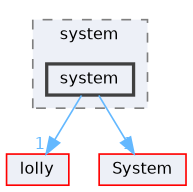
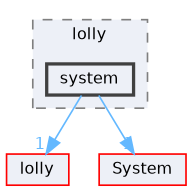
cluster "system": label "system" -> "lolly"
